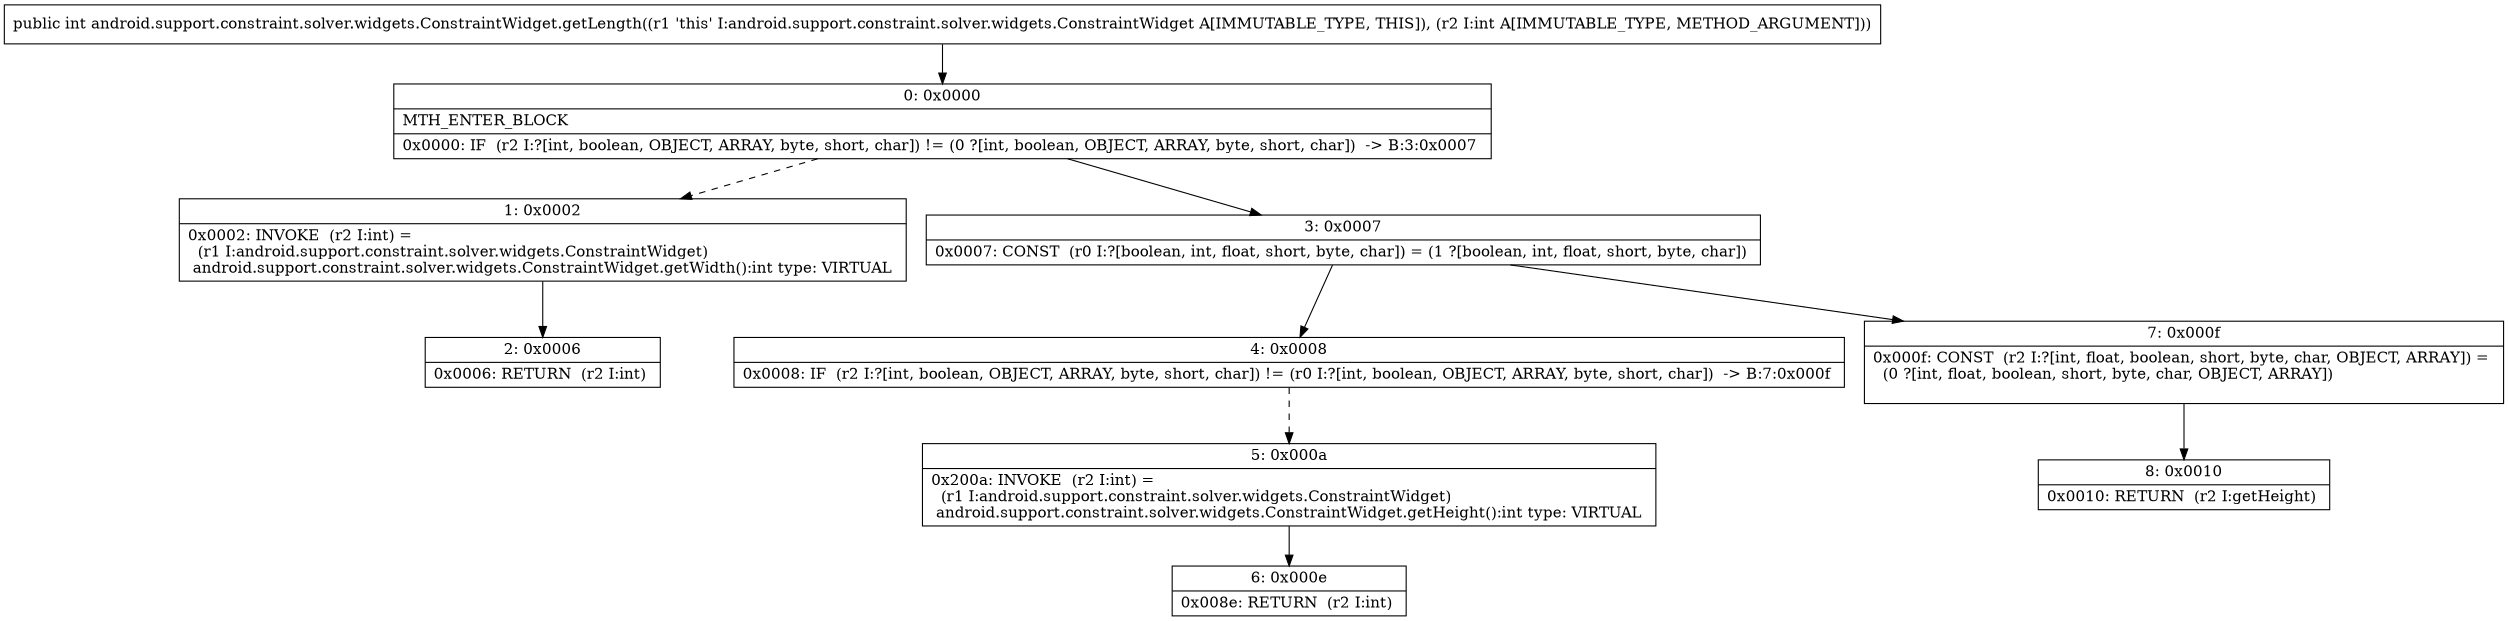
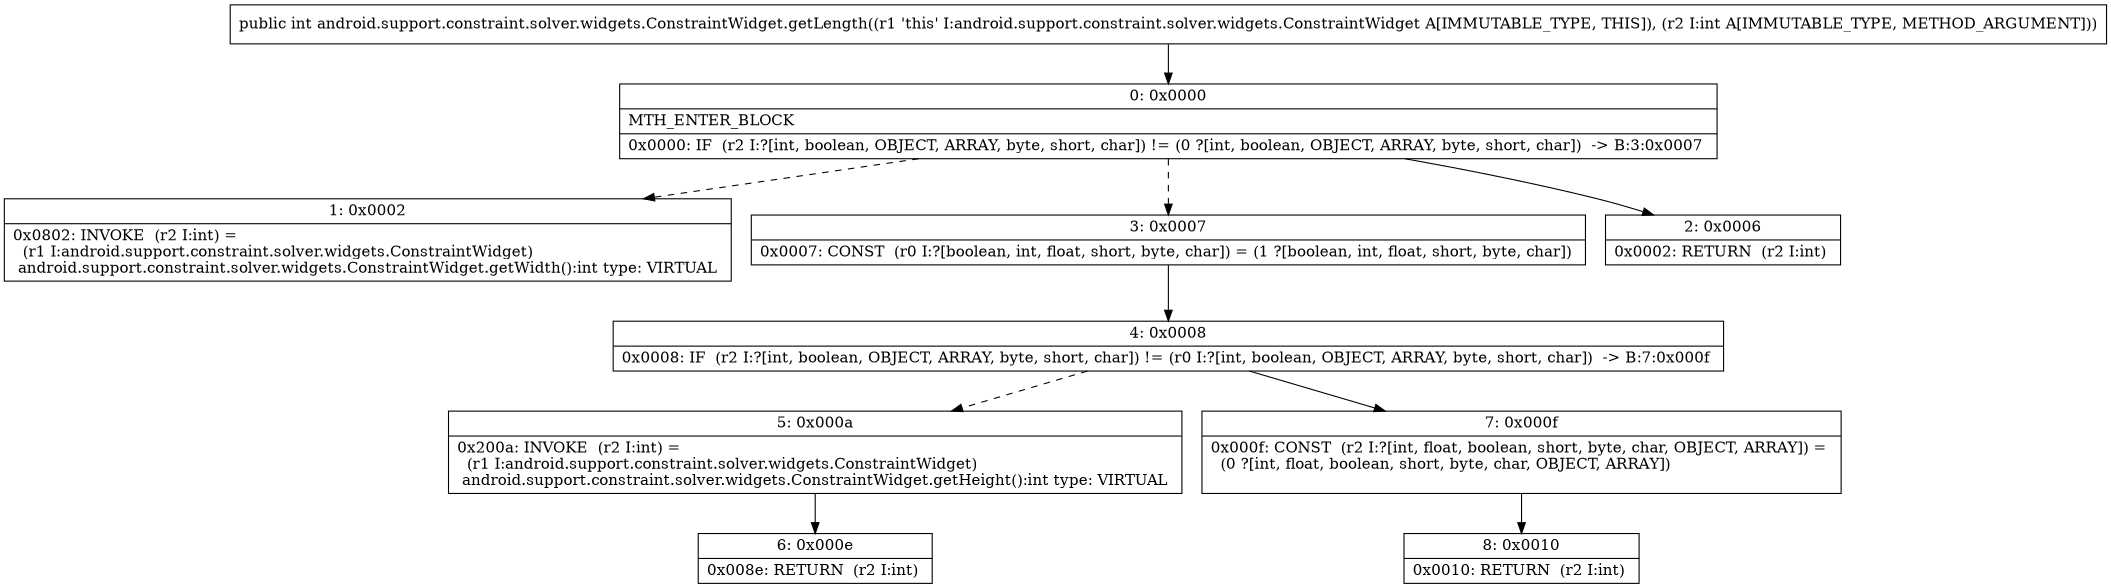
edge "0: 0x0000" -> "3: 0x0007": style solid -> dashed
node "1: 0x0002": text "0x0002: INVOKE  (r2 I:int) =" -> "0x0802: INVOKE  (r2 I:int) ="
edge "3: 0x0007" -> "7: 0x000f": now "4: 0x0008" -> "7: 0x000f"
edge "1: 0x0002" -> "2: 0x0006": now "0: 0x0000" -> "2: 0x0006"
node "2: 0x0006": text "0x0006: RETURN  (r2 I:int)" -> "0x0002: RETURN  (r2 I:int)"
node "8: 0x0010": text "0x0010: RETURN  (r2 I:getHeight)" -> "0x0010: RETURN  (r2 I:int)"
